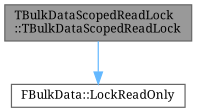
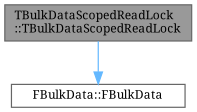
node "FBulkData::LockReadOnly": label "FBulkData::LockReadOnly" -> "FBulkData::FBulkData"
